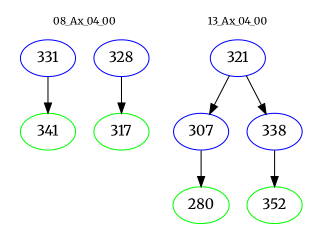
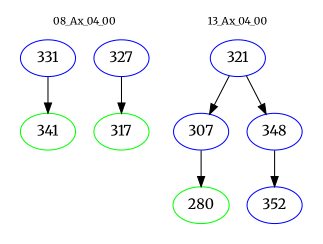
node "328": label "328" -> "327"
node "338": label "338" -> "348"
node "352": color green -> blue
